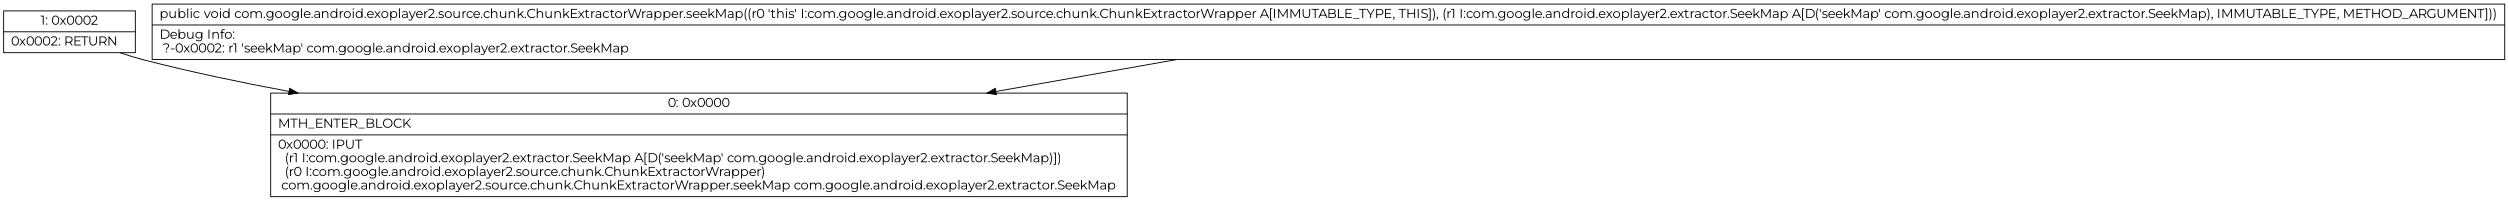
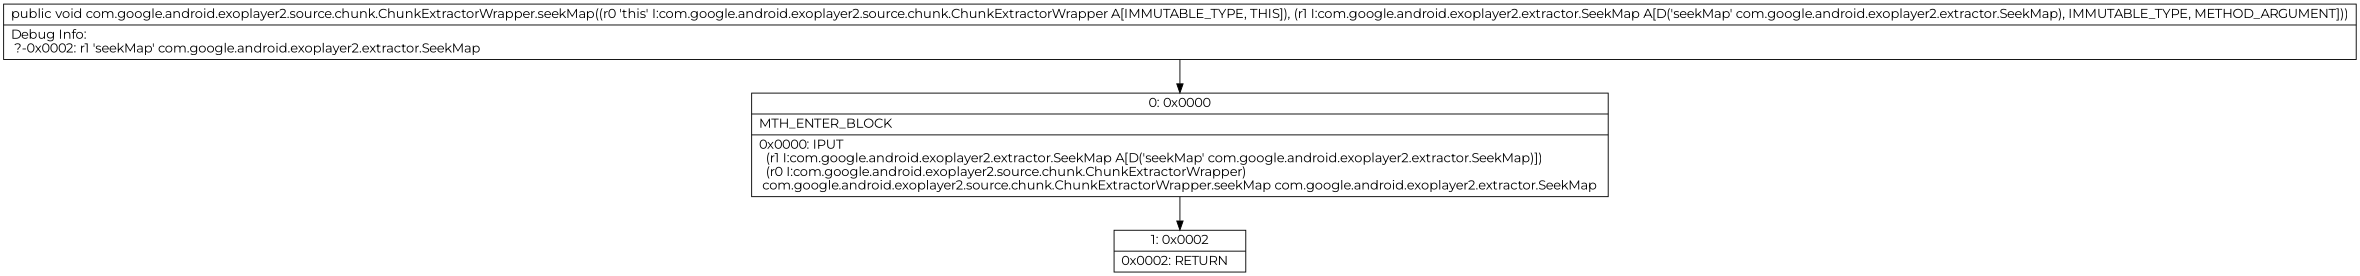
edge "1: 0x0002" -> "0: 0x0000": reversed
